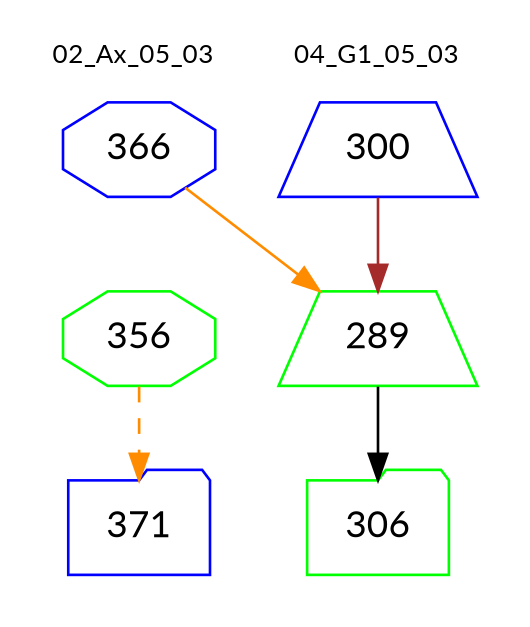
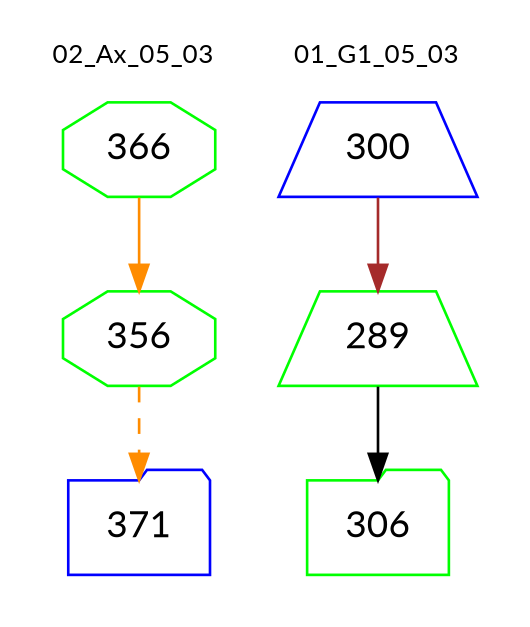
cluster "04_G1_05_03": label "04_G1_05_03" -> "01_G1_05_03"
node "366": color blue -> green
edge "366" -> "289": now "366" -> "356"
